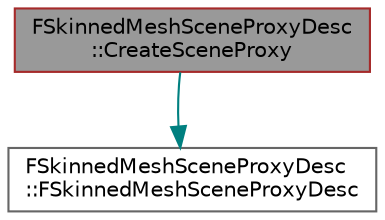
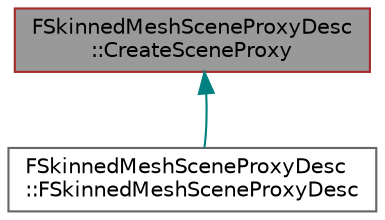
edge "FSkinnedMeshSceneProxyDesc ::CreateSceneProxy" -> "FSkinnedMeshSceneProxyDesc ::FSkinnedMeshSceneProxyDesc": reversed
